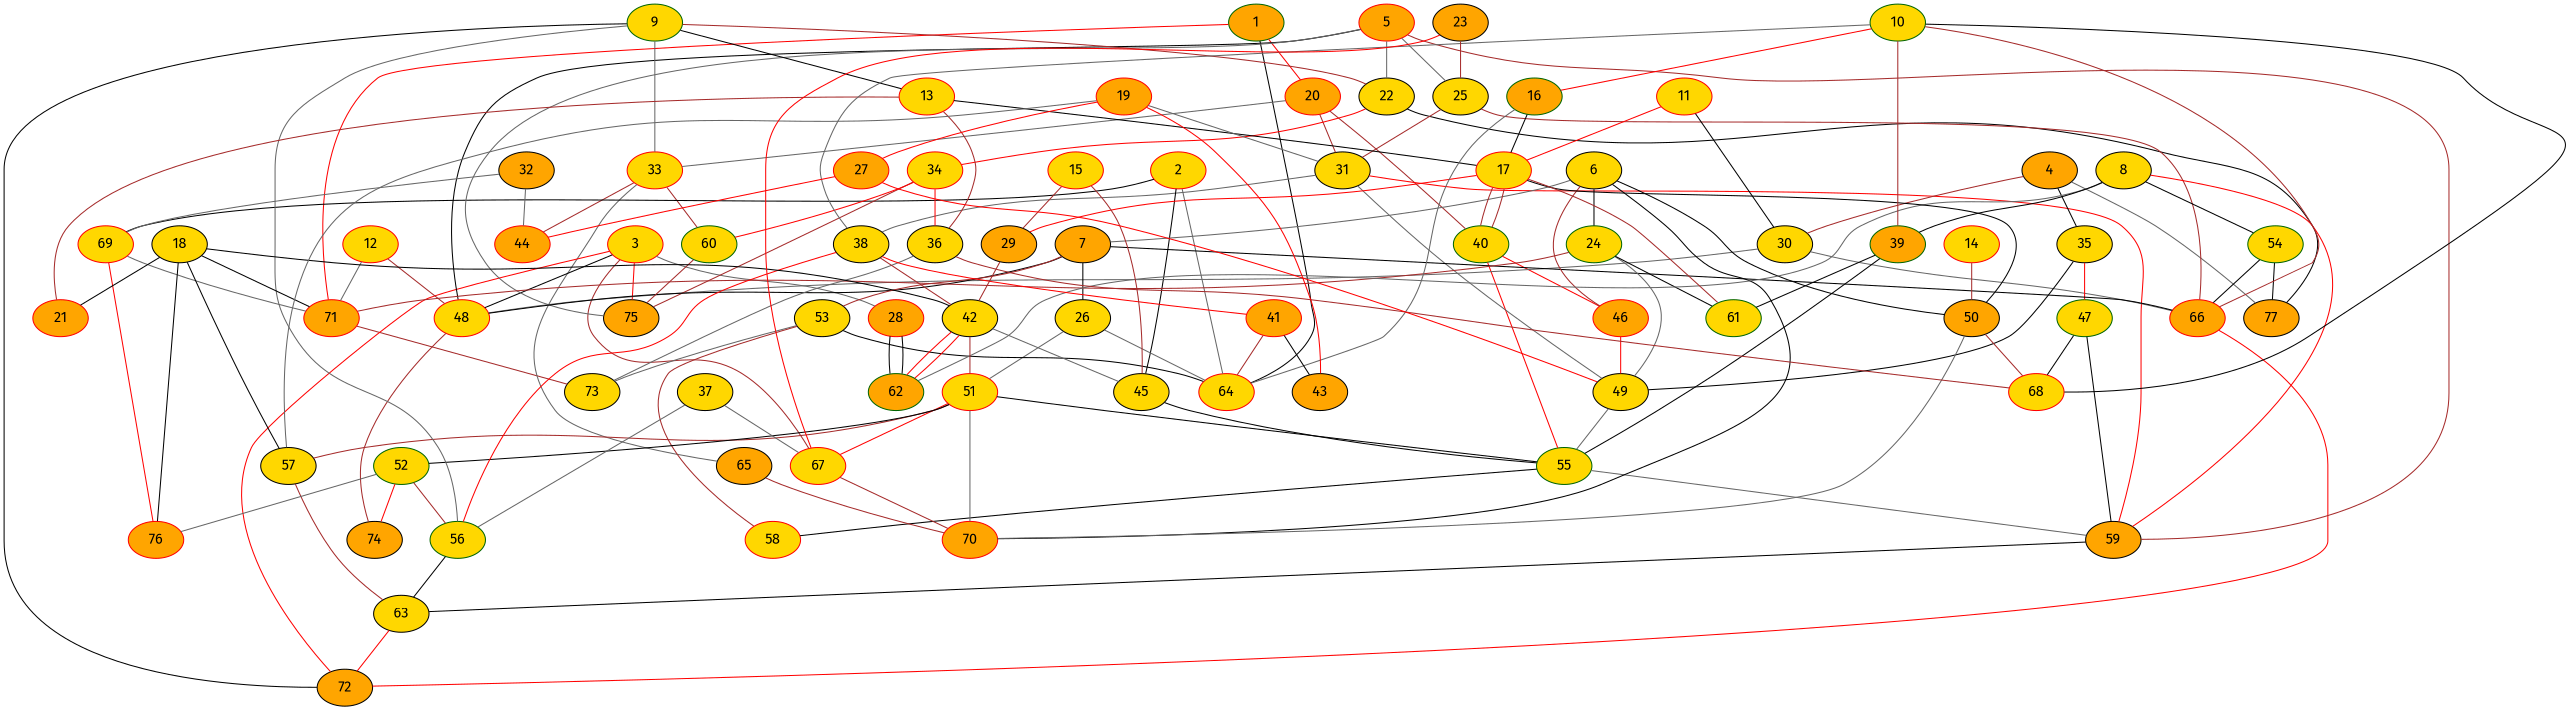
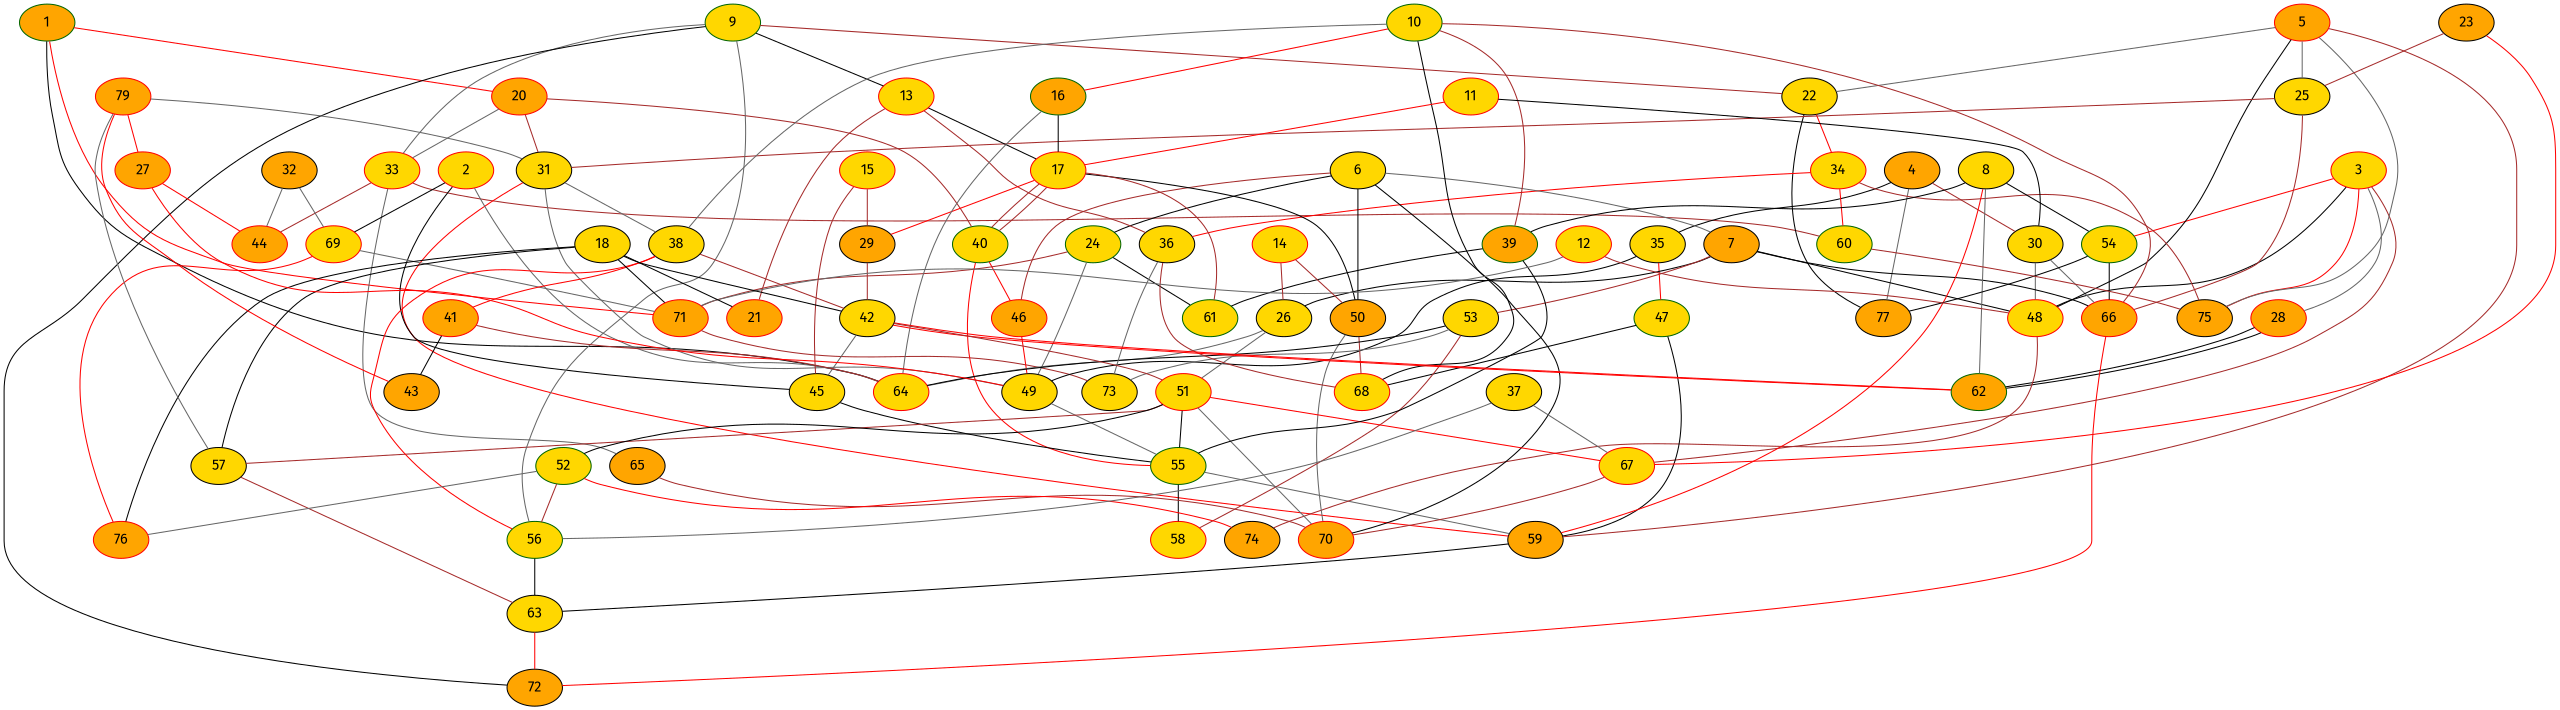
node "19": label "19" -> "79"
edge "14" -- "26": added
edge "3" -- "72": now "3" -- "54"
